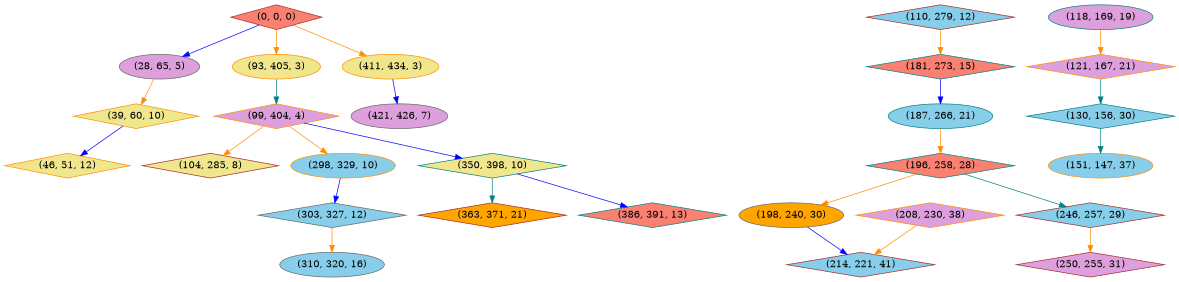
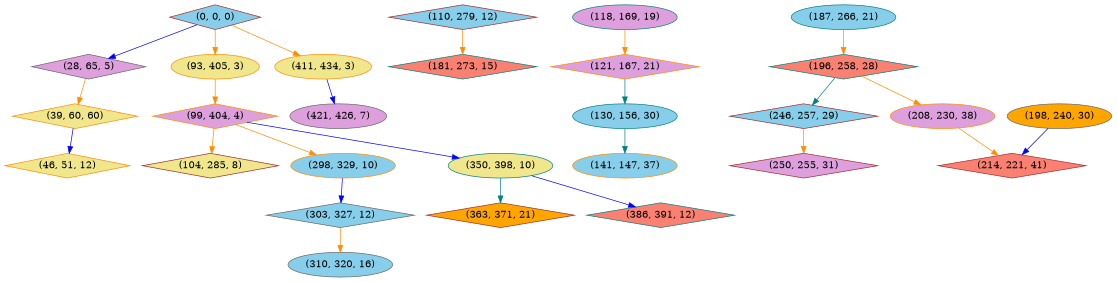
node "(0, 0, 0)": fillcolor salmon -> skyblue
node "(28, 65, 5)": shape ellipse -> diamond
edge "(93, 405, 3)" -> "(99, 404, 4)": color teal -> darkorange
edge "(181, 273, 15)" -> "(187, 266, 21)": removed
node "(39, 60, 10)": label "(39, 60, 10)" -> "(39, 60, 60)"
node "(130, 156, 30)": shape diamond -> ellipse
node "(350, 398, 10)": shape diamond -> ellipse
node "(151, 147, 37)": label "(151, 147, 37)" -> "(141, 147, 37)"
edge "(196, 258, 28)" -> "(198, 240, 30)": now "(196, 258, 28)" -> "(208, 230, 38)"
node "(386, 391, 13)": label "(386, 391, 13)" -> "(386, 391, 12)"
node "(208, 230, 38)": shape diamond -> ellipse
node "(214, 221, 41)": fillcolor skyblue -> salmon
